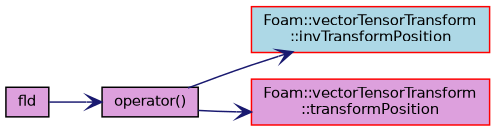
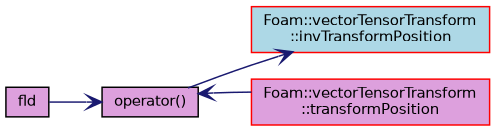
edge "operator()" -> "Foam::vectorTensorTransform ::transformPosition": reversed
